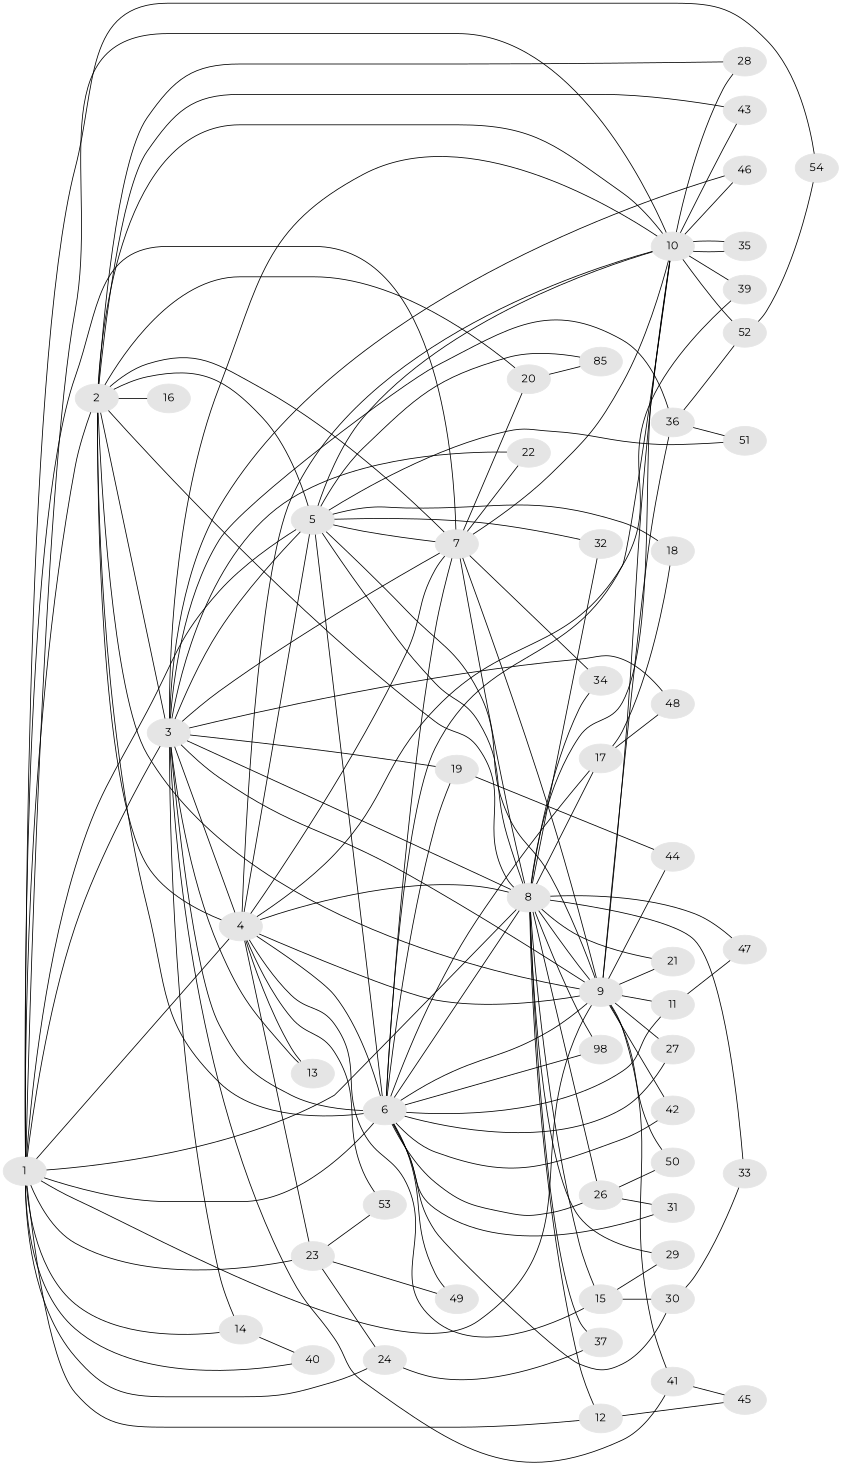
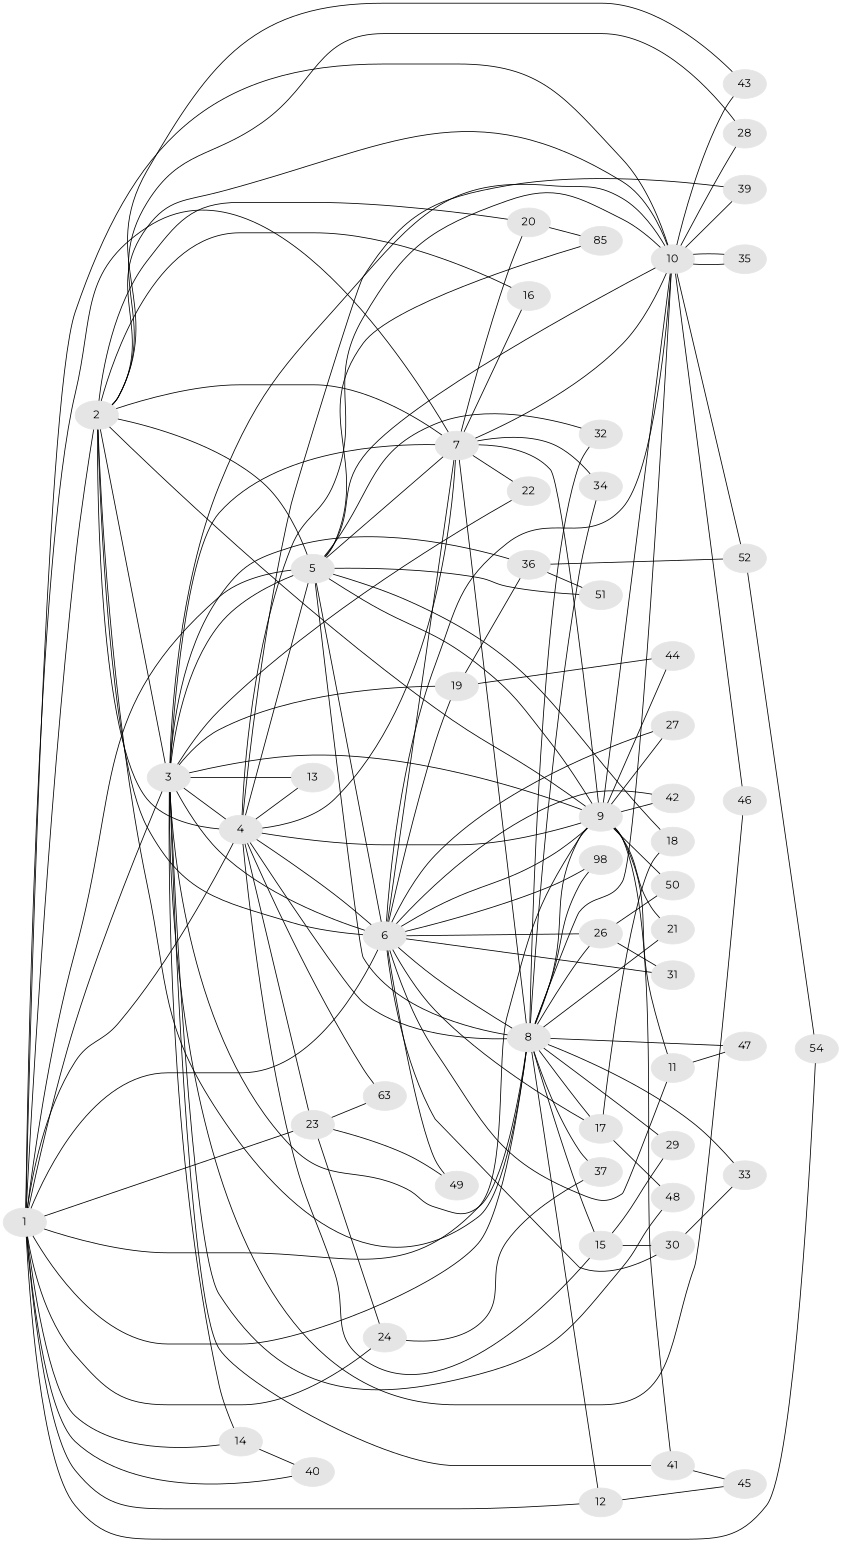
edge "16" -- "7": added
edge "36" -- "9": now "36" -- "19"
node "53": label "53" -> "63"
